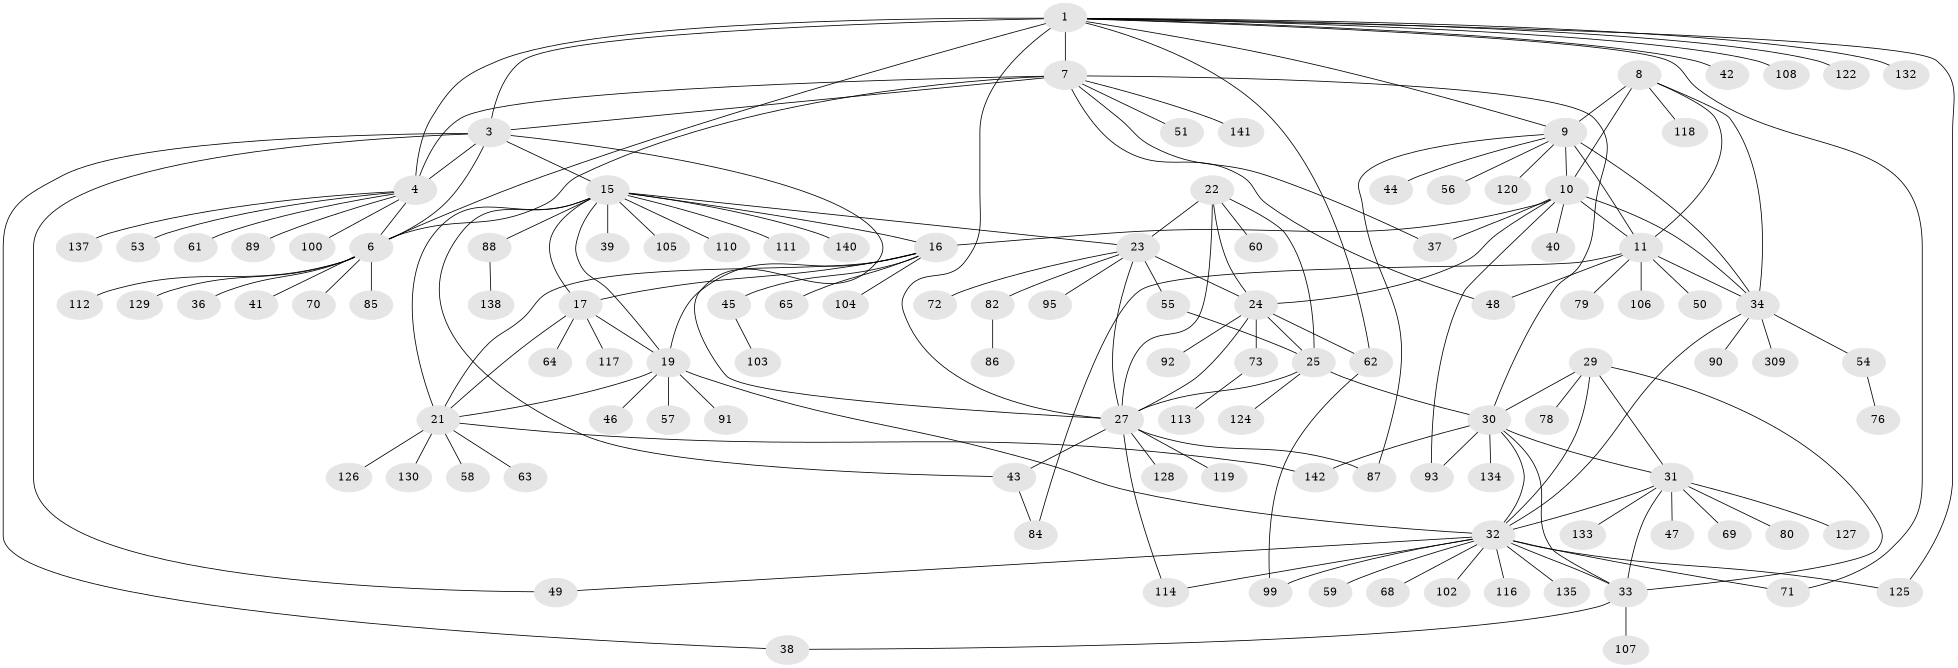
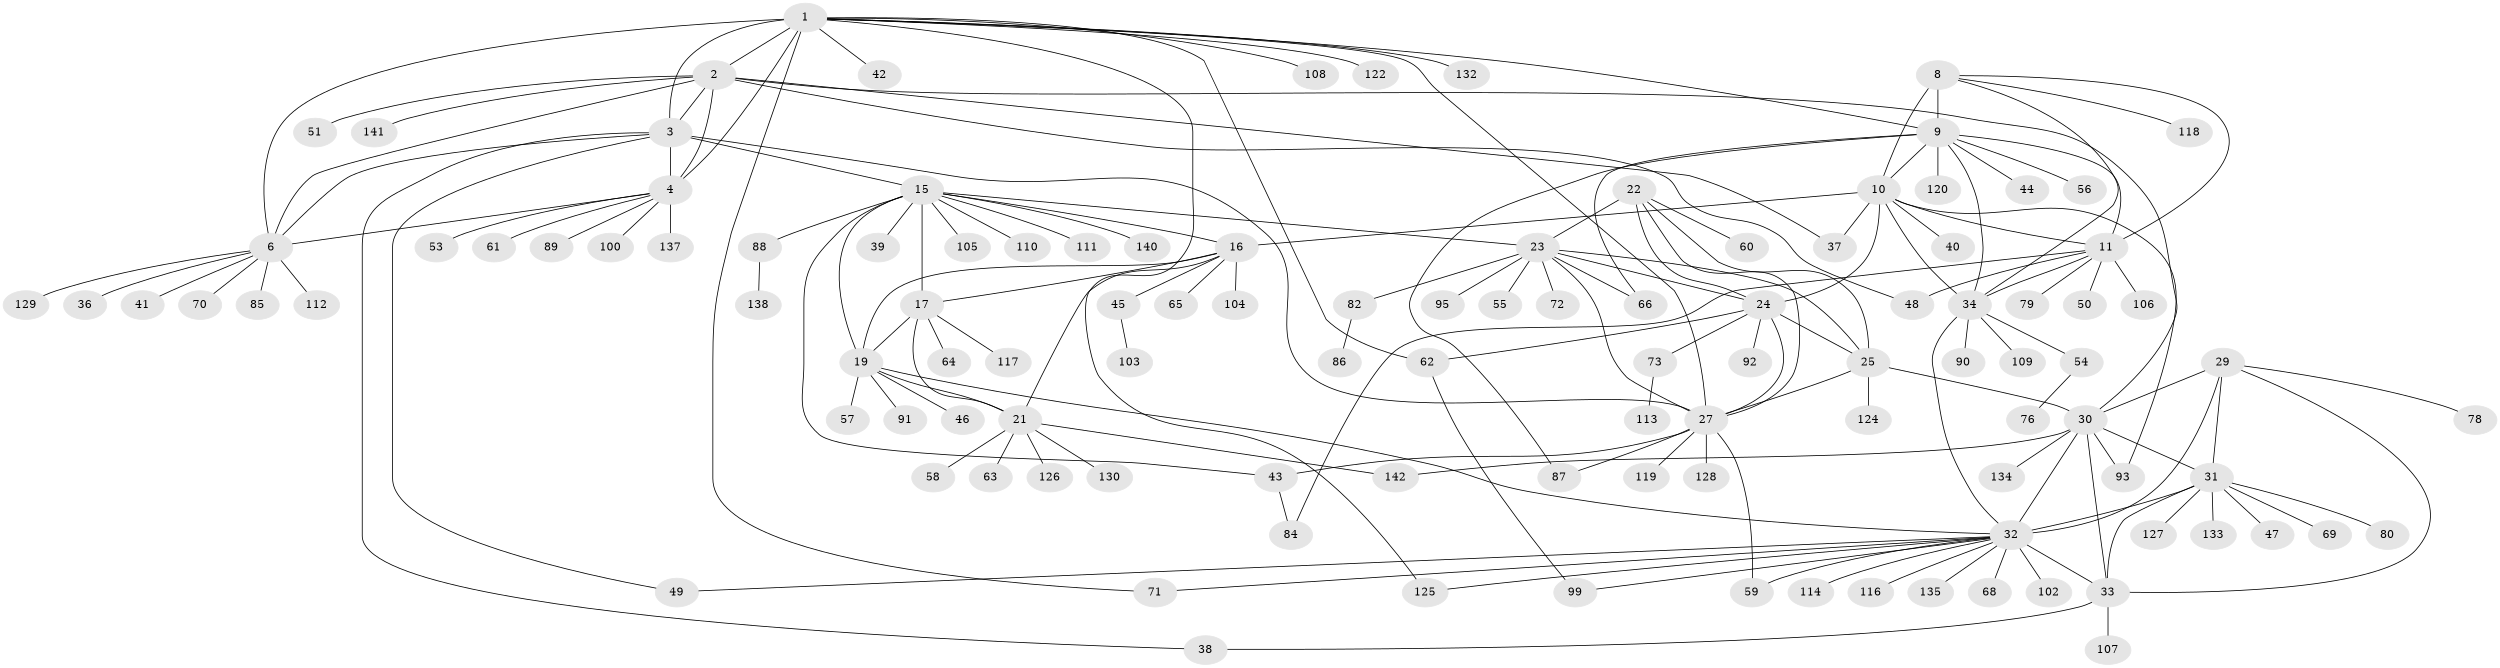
node "7": label "7" -> "2"
edge "15" -- "21": removed
node "66": added
edge "55" -- "25": now "23" -- "25"
node "309": label "309" -> "109"
edge "27" -- "114": now "27" -- "59"
